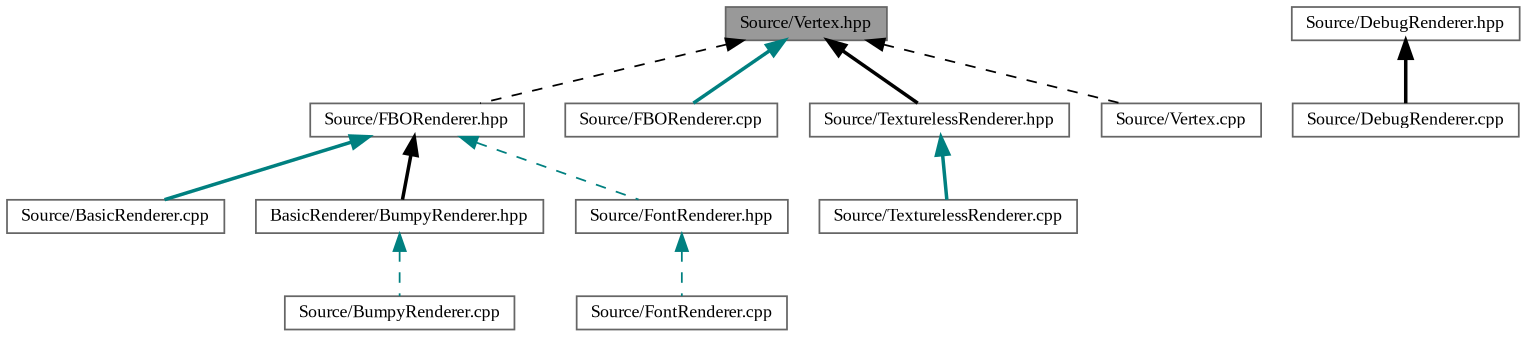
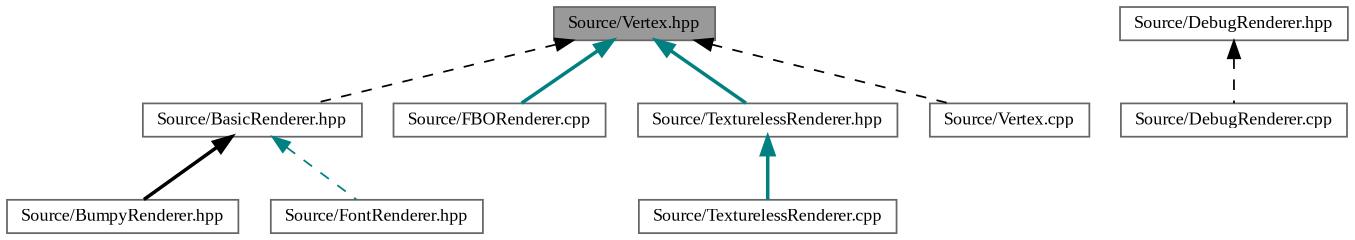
edge "Source/TexturelessRenderer.hpp" -> "Source/Vertex.hpp": color black -> teal
edge "Source/DebugRenderer.cpp" -> "Source/DebugRenderer.hpp": style bold -> dashed
node "Source/FBORenderer.hpp": label "Source/FBORenderer.hpp" -> "Source/BasicRenderer.hpp"
node "Source/BasicRenderer.cpp": removed
node "BasicRenderer/BumpyRenderer.hpp": label "BasicRenderer/BumpyRenderer.hpp" -> "Source/BumpyRenderer.hpp"
node "Source/BumpyRenderer.cpp": removed
node "Source/FontRenderer.cpp": removed
